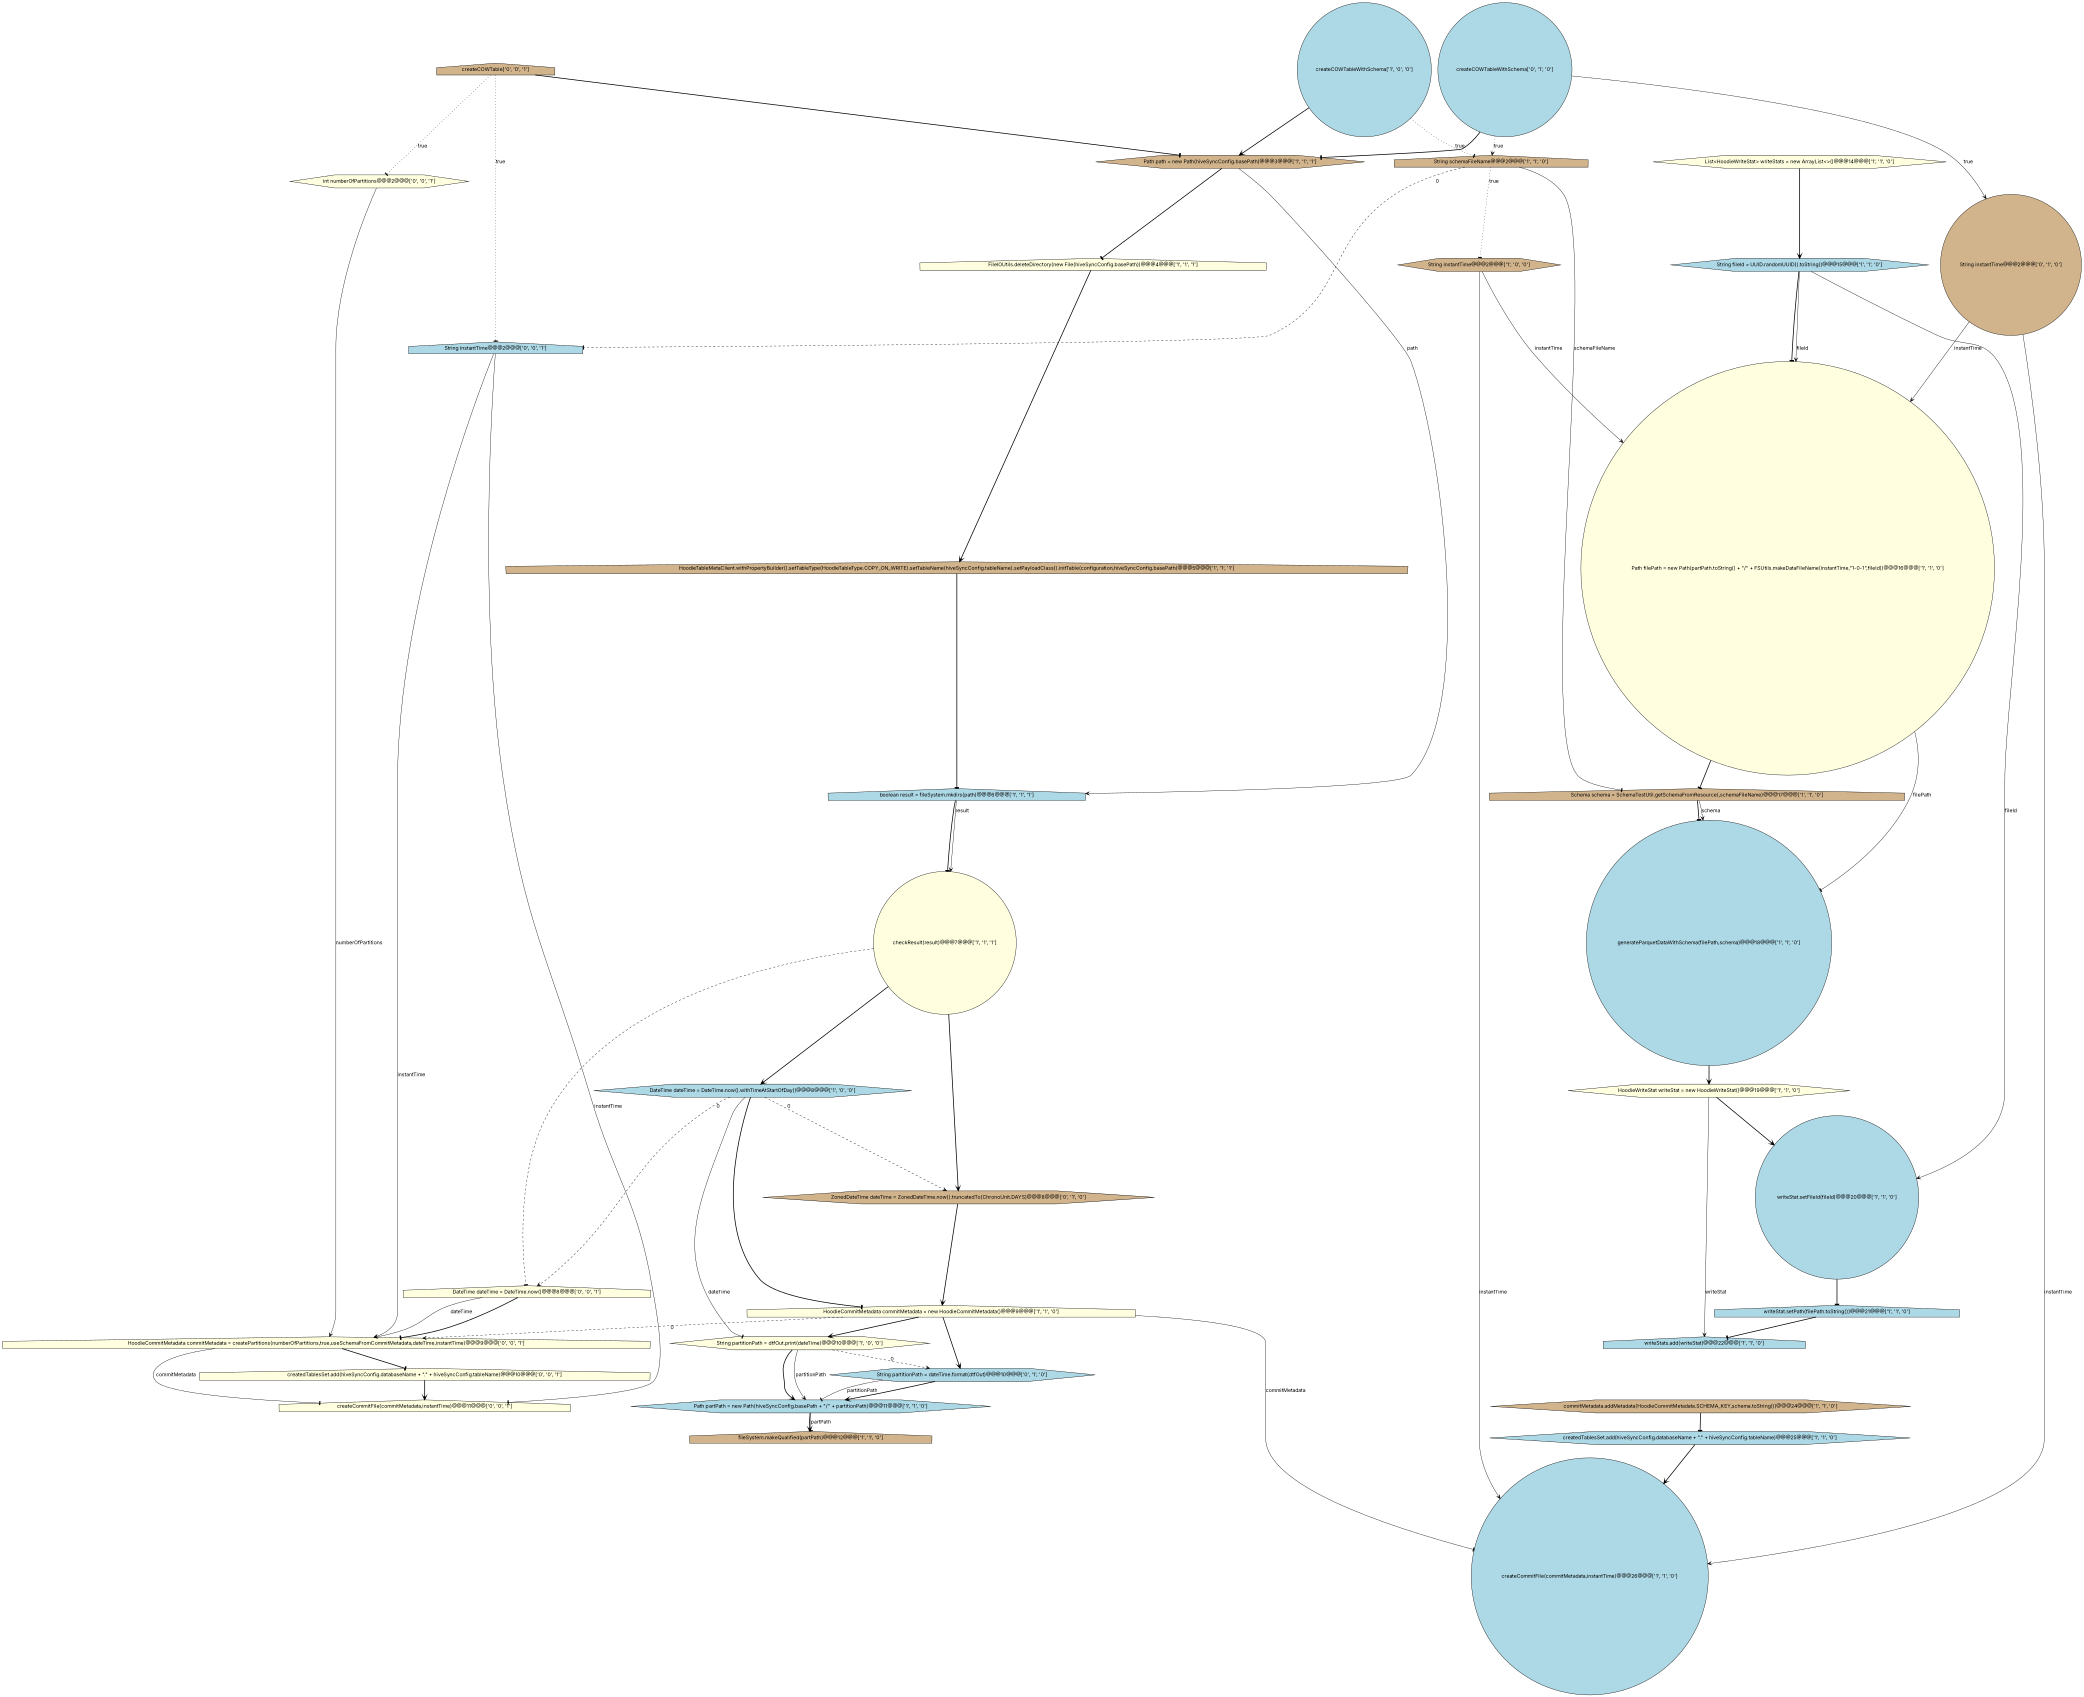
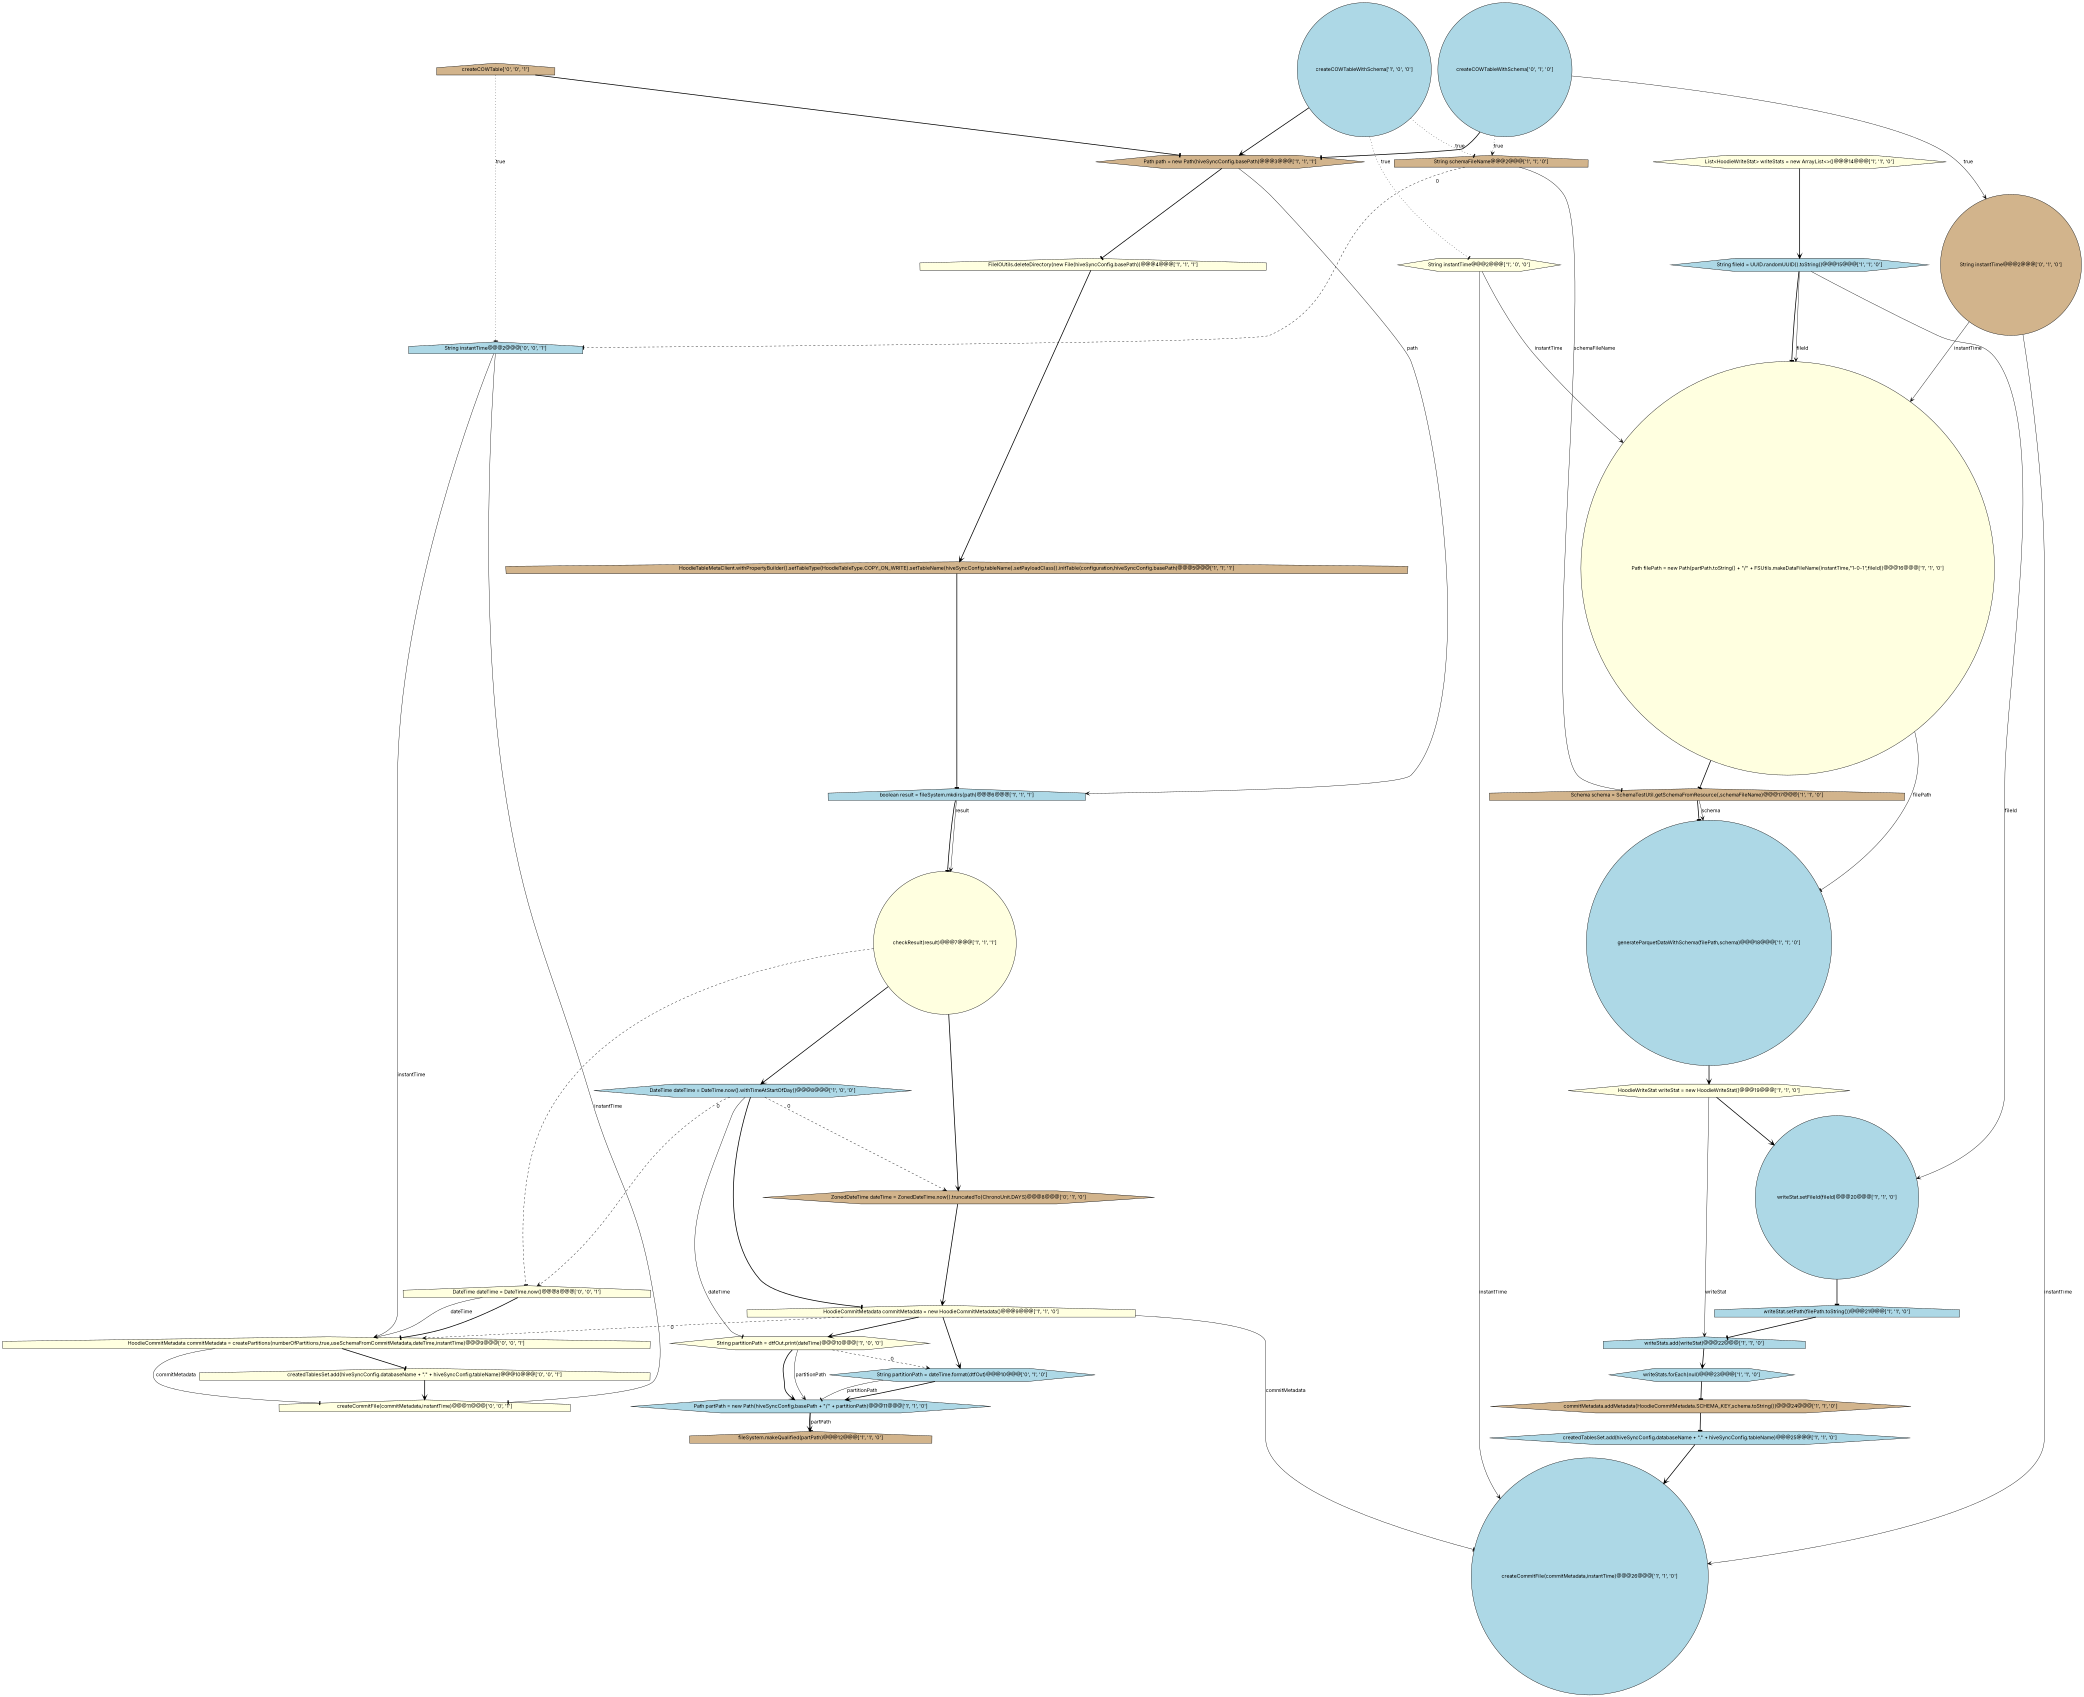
node "int numberOfPartitions@@@2@@@['0', '0', '1']": removed
edge "String schemaFileName@@@2@@@['1', '1', '0']" -> "String instantTime@@@2@@@['1', '0', '0']": now "createCOWTableWithSchema['1', '0', '0']" -> "String instantTime@@@2@@@['1', '0', '0']"
node "String instantTime@@@2@@@['1', '0', '0']": fillcolor tan -> lightyellow
node "writeStats.forEach(null)@@@23@@@['1', '1', '0']": added
